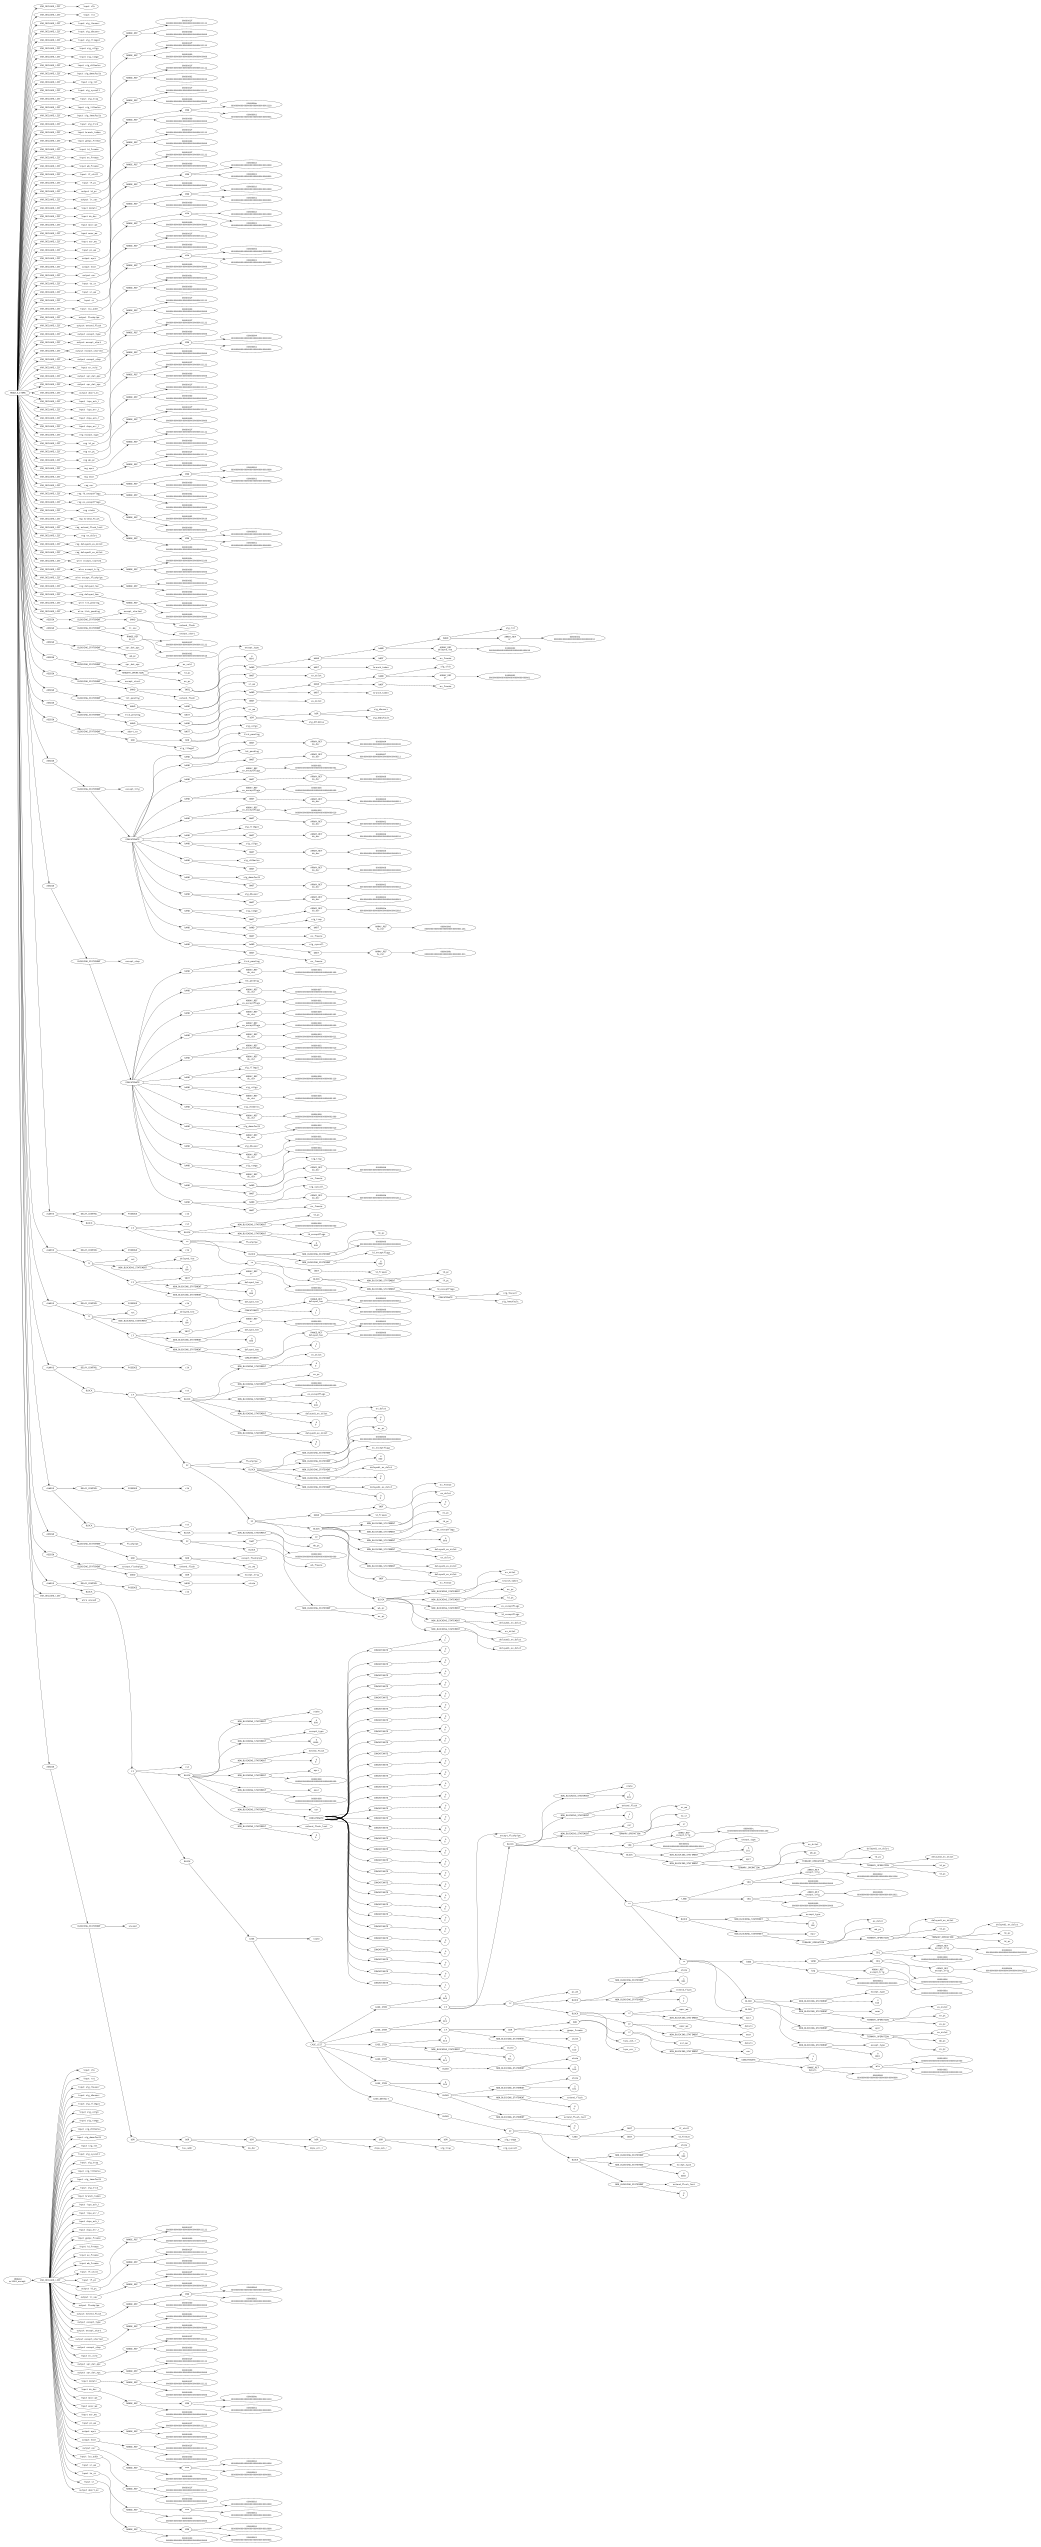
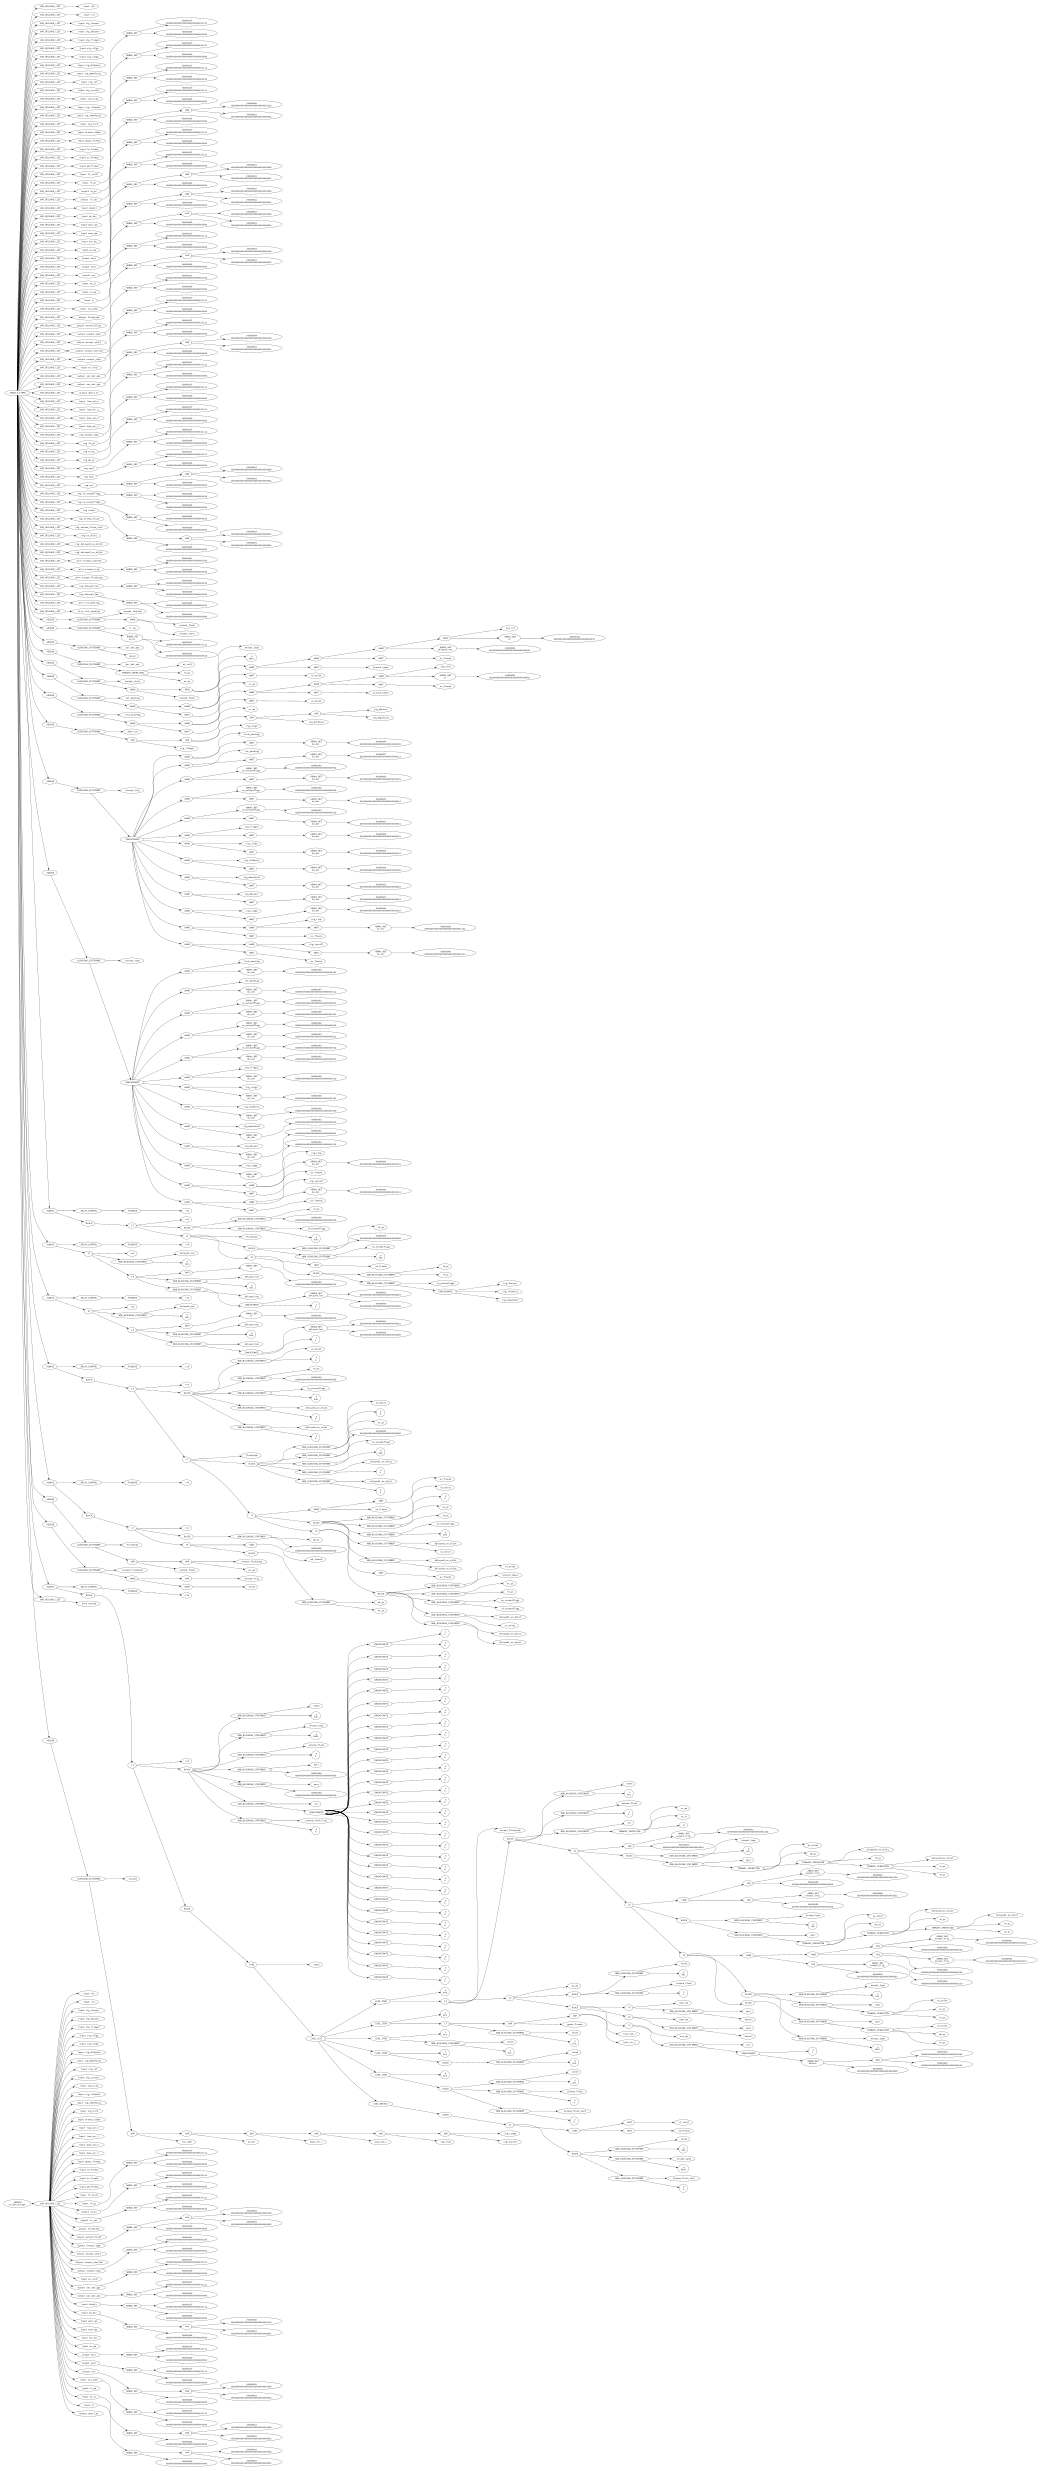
node "sig_itlbmiss": added
